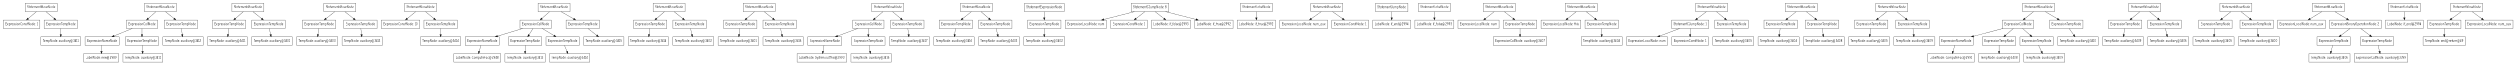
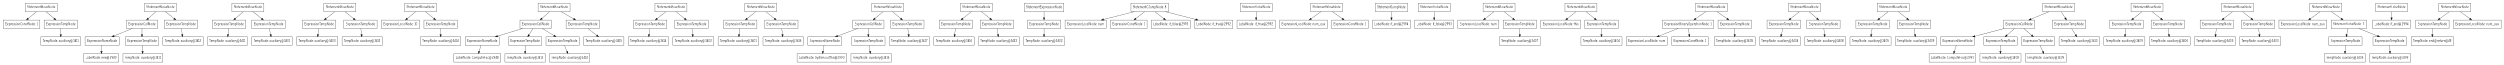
node "ExpressionConstNode: 10": label "ExpressionConstNode: 10" -> "ExpressionLocalNode: 10"
node "StatementCJumpNode: 1": label "StatementCJumpNode: 1" -> "ExpressionBinaryOperationNode: 1"
node "ExpressionBinaryOperationNode: 2": label "ExpressionBinaryOperationNode: 2" -> "StatementLabelNode: 2"
node "TempNode: auxiliary@3403": label "TempNode: auxiliary@3403" -> "TempNode: auxiliary@3423"
node "ExpressionCallNode: auxiliary@3407": label "ExpressionCallNode: auxiliary@3407" -> "TempNode: auxiliary@3407"
node "ExpressionCallNode: auxiliary@3399": label "ExpressionCallNode: auxiliary@3399" -> "TempNode: auxiliary@3399"
